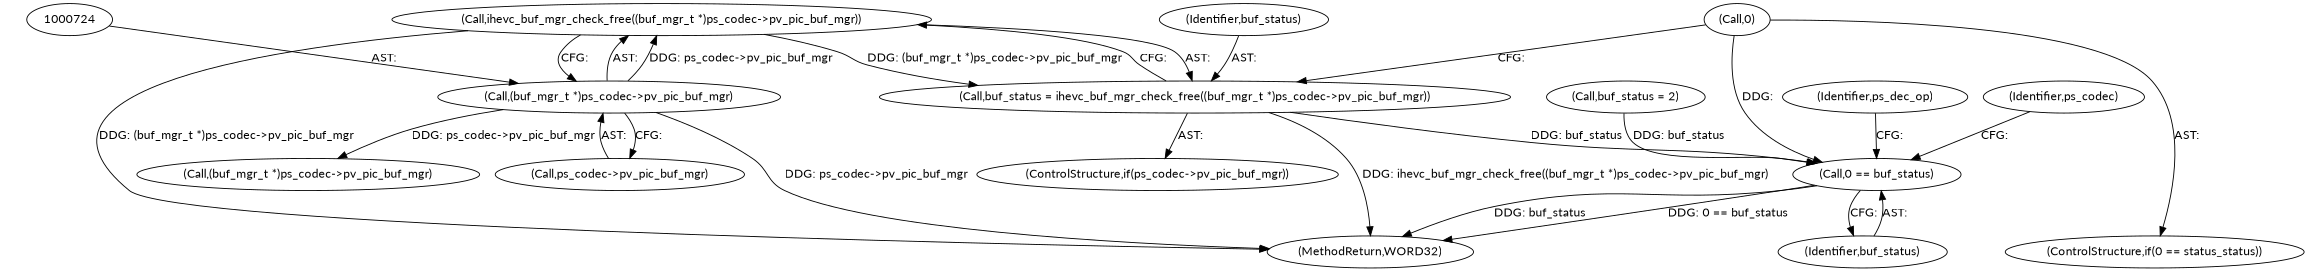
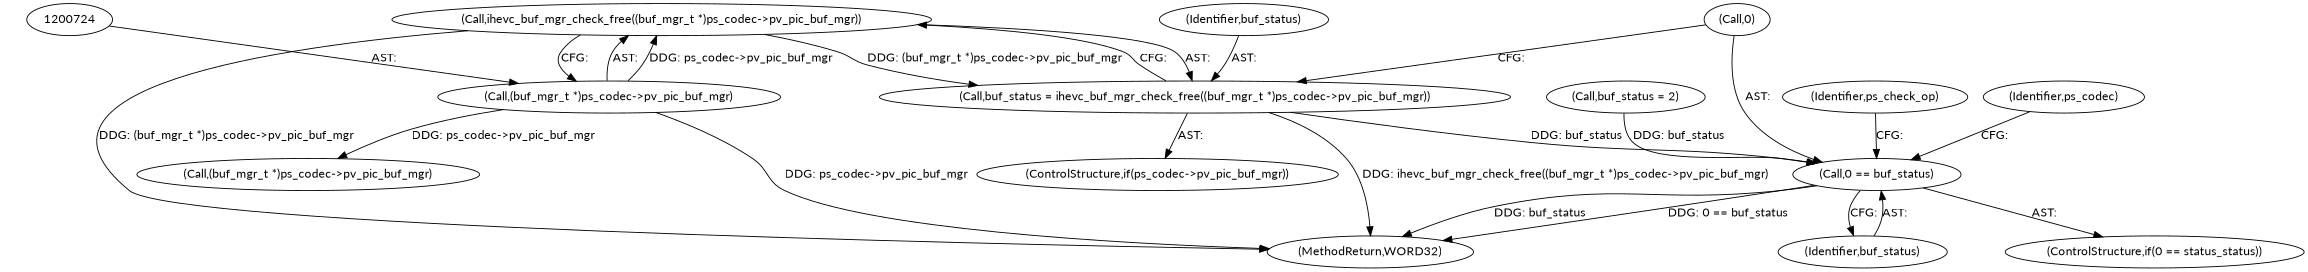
node "1000724": label "1000724" -> "1200724"
edge "(Call,0)" -> "(ControlStructure,if(0 == status_status))": now "(Call,0 == buf_status)" -> "(ControlStructure,if(0 == status_status))"
edge "(Call,0)" -> "(Call,0 == buf_status)": label "DDG: " -> "AST: "
node "(Identifier,ps_dec_op)": label "(Identifier,ps_dec_op)" -> "(Identifier,ps_check_op)"
node "(Call,ps_codec->pv_pic_buf_mgr)": removed
